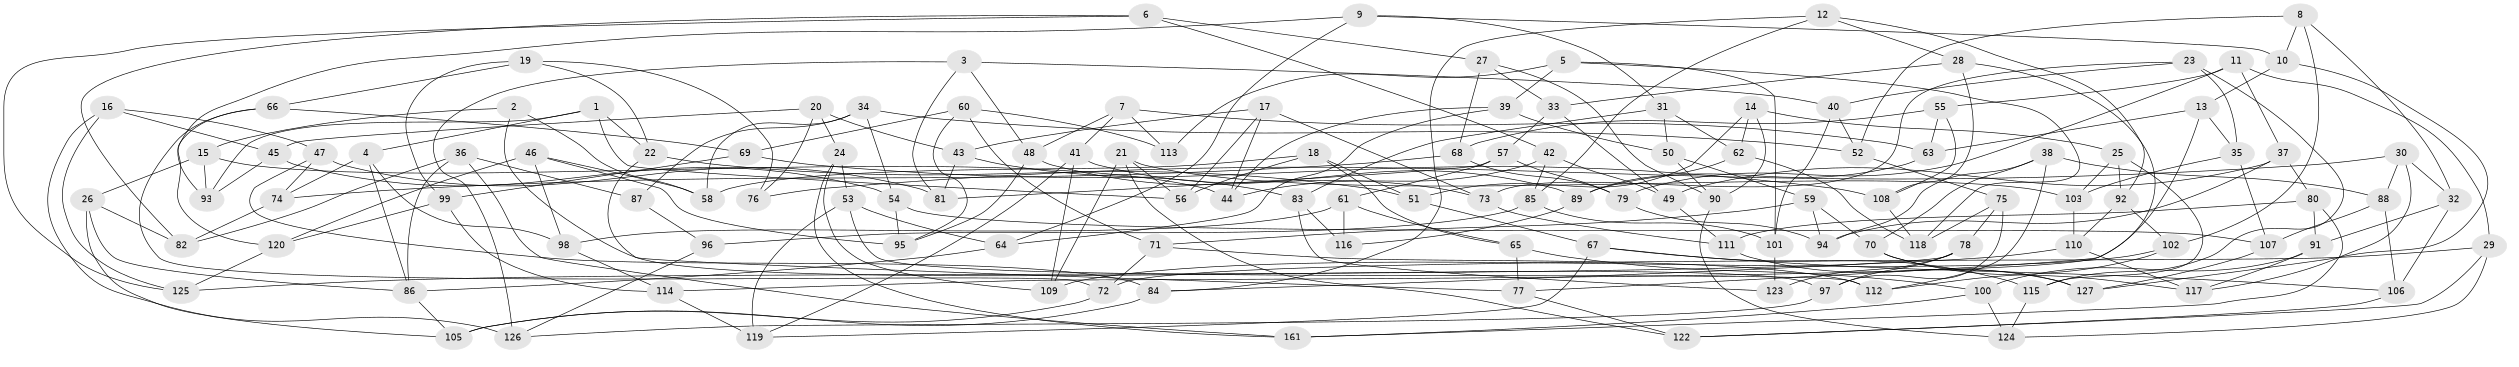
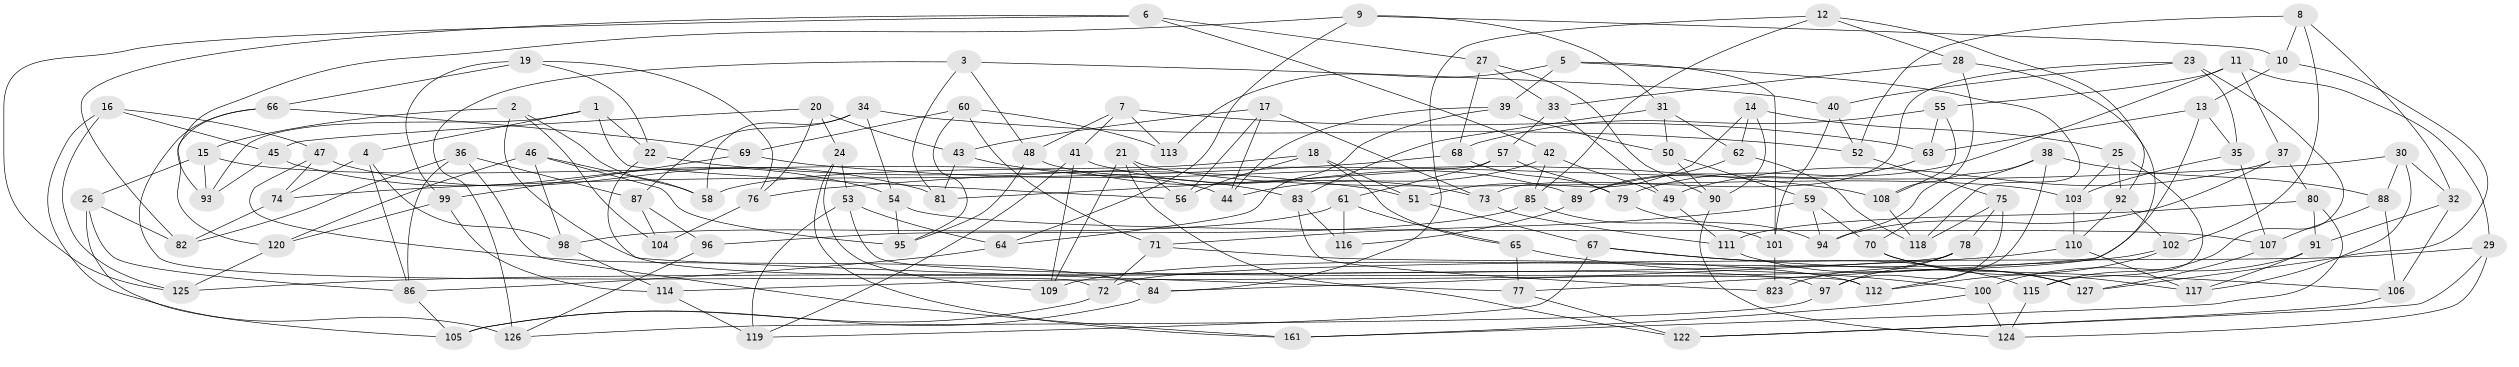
node "104": added
node "123": label "123" -> "823"
